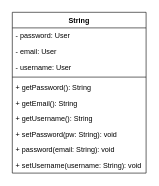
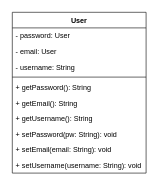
node "String": label "String" -> "User"
node "- username: User": label "- username: User" -> "- username: String"
node "+ password(email: String): void": label "+ password(email: String): void" -> "+ setEmail(email: String): void"
